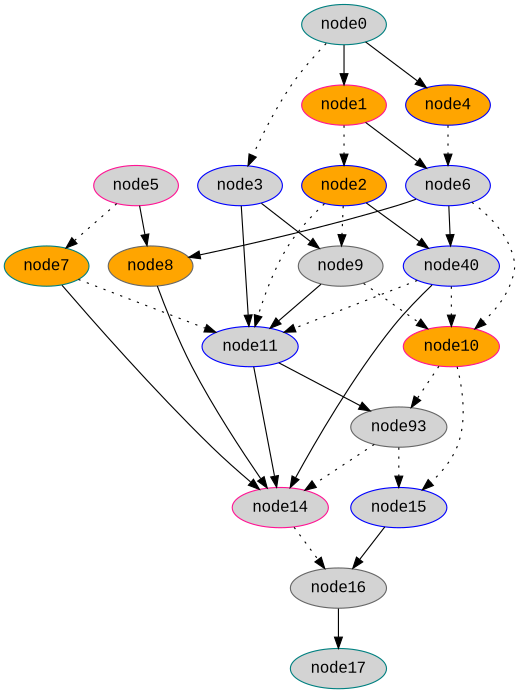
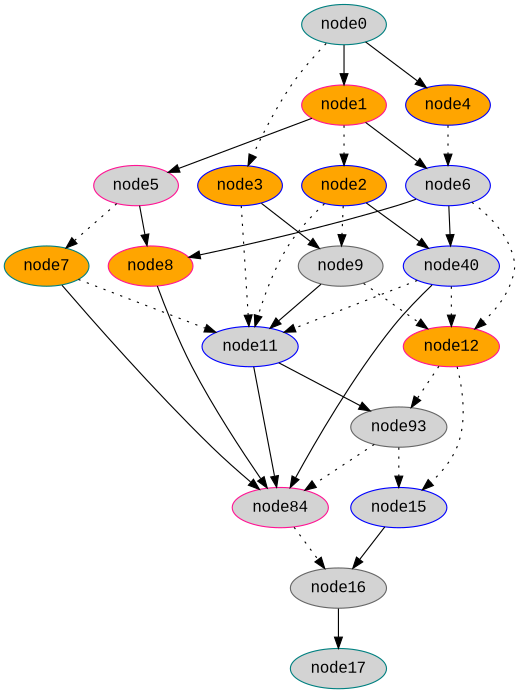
edge "node1" -> "node5": added
node "node3": fillcolor lightgrey -> orange
edge "node3" -> "node11": style solid -> dotted
node "node8": color gray40 -> deeppink
node "node10": label "node10" -> "node12"
node "node14": label "node14" -> "node84"
